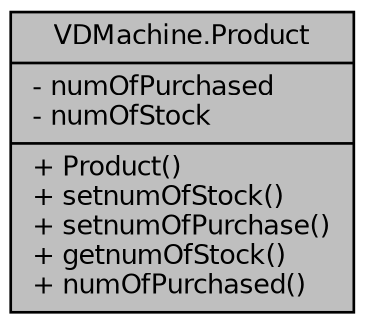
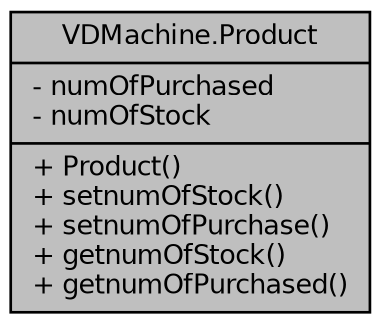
node "VDMachine.Product": text "+ numOfPurchased()" -> "+ getnumOfPurchased()"
